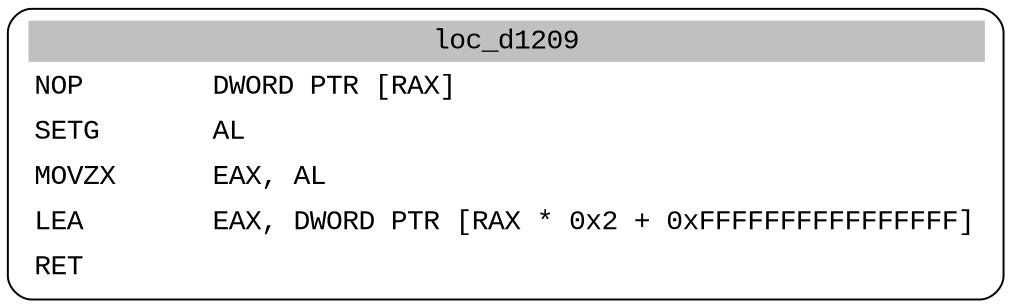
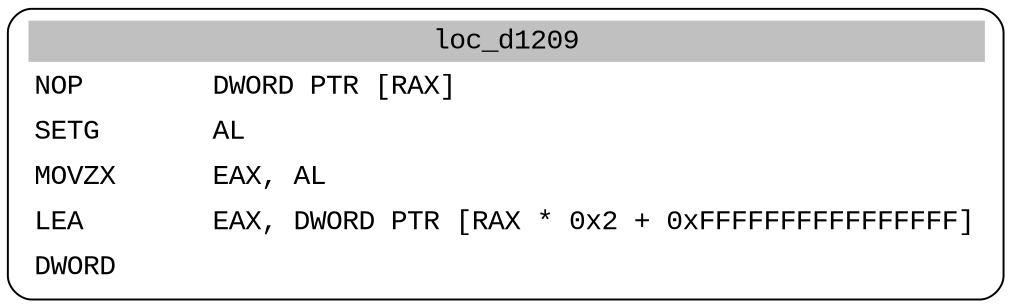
node "loc_d1209": text "RET" -> "DWORD"
